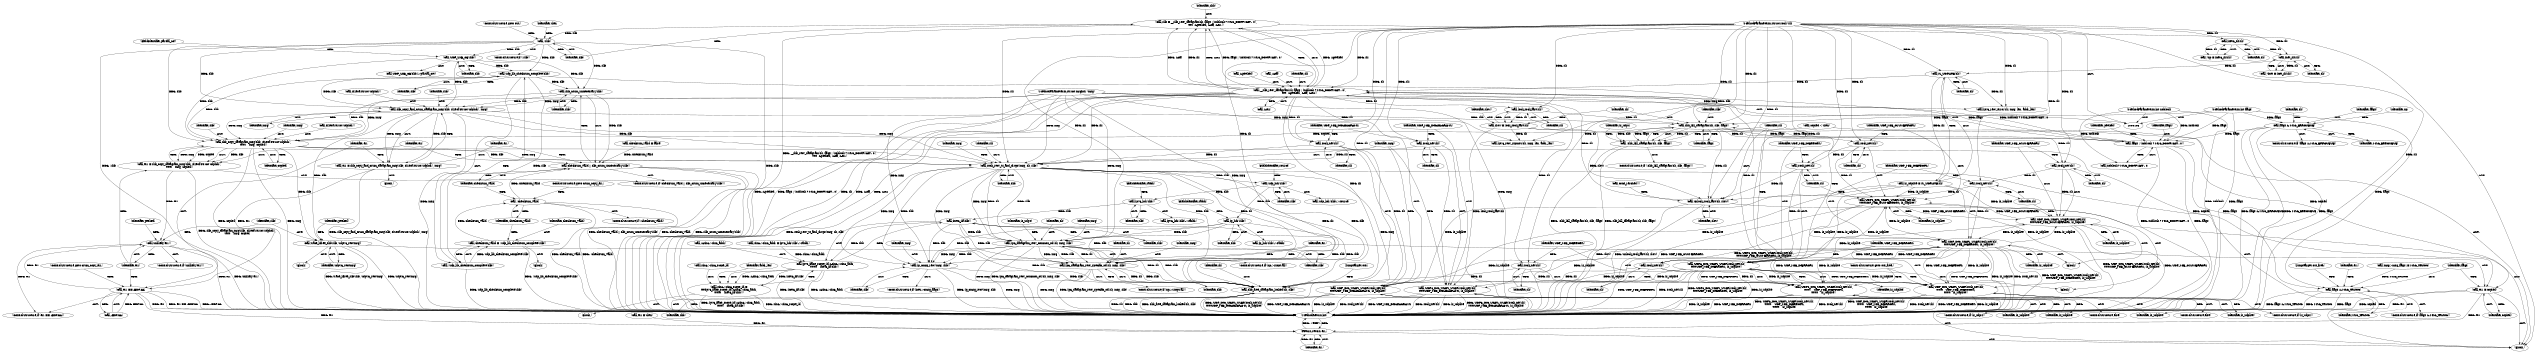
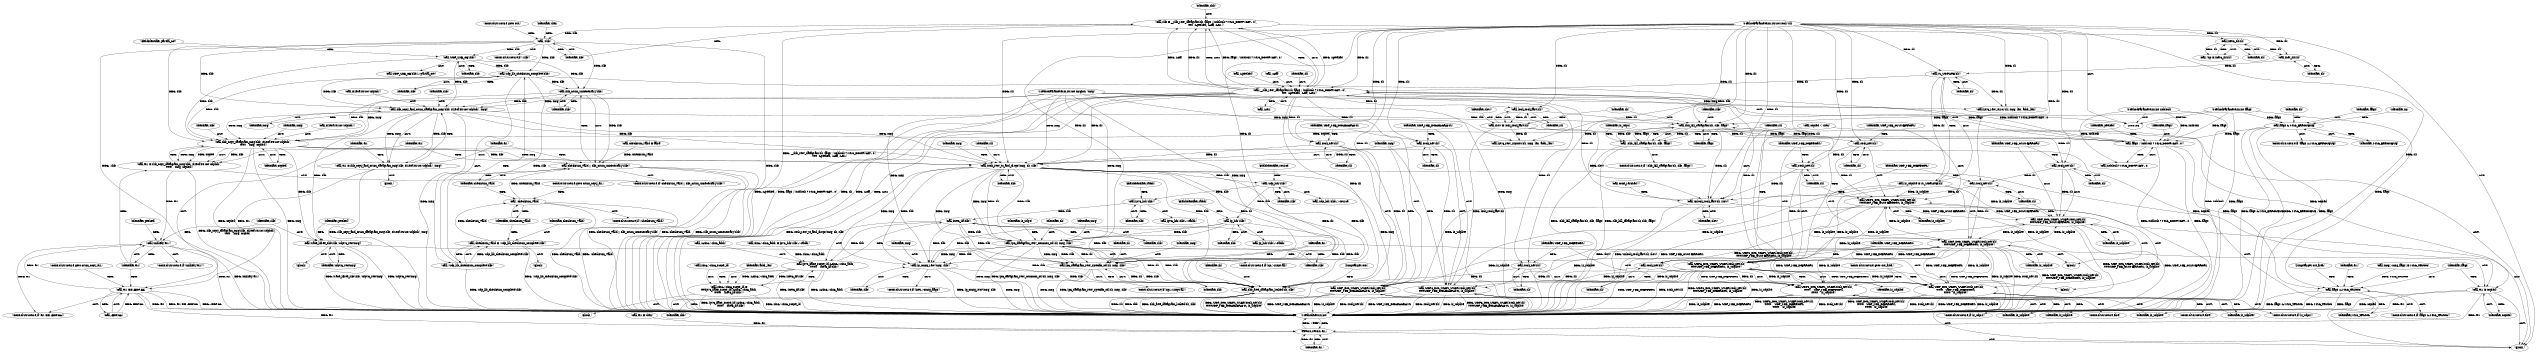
node "(Call,*inet = inet_sk(sk))": removed
edge "(MethodParameterIn,int flags)" -> "1000103": label "AST: " -> "EINVAL: "
